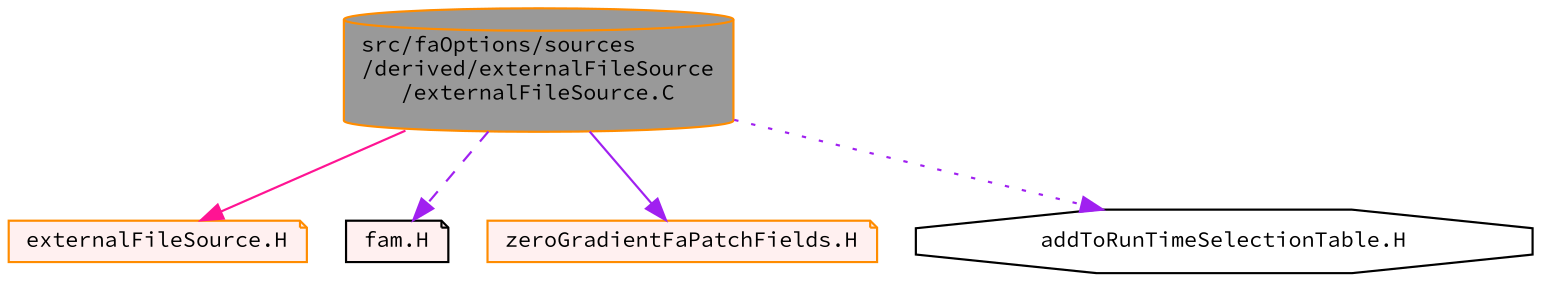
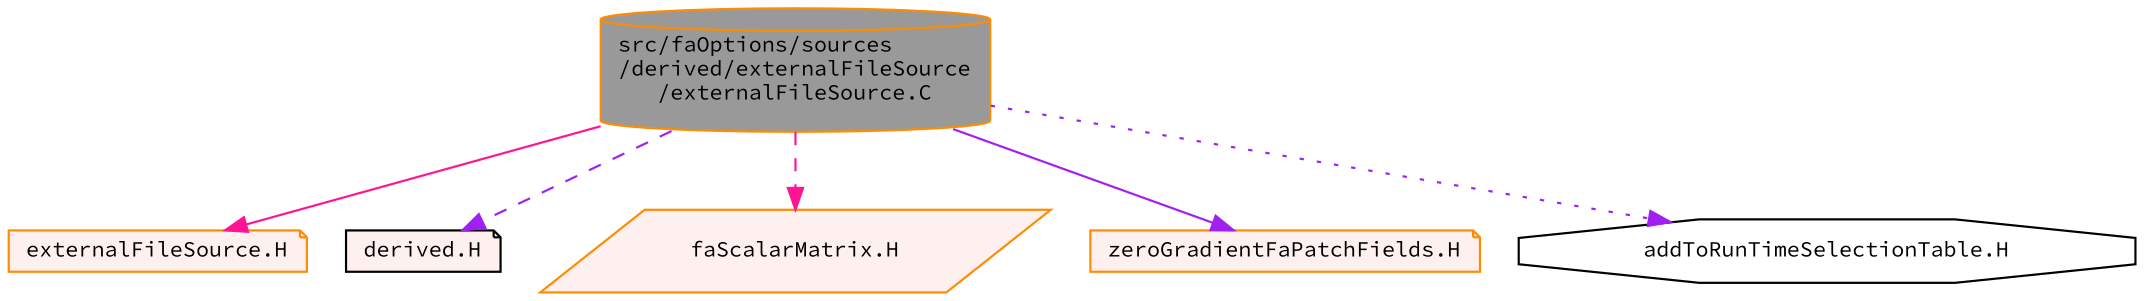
node "fam.H": label "fam.H" -> "derived.H"
node "faScalarMatrix.H": added
